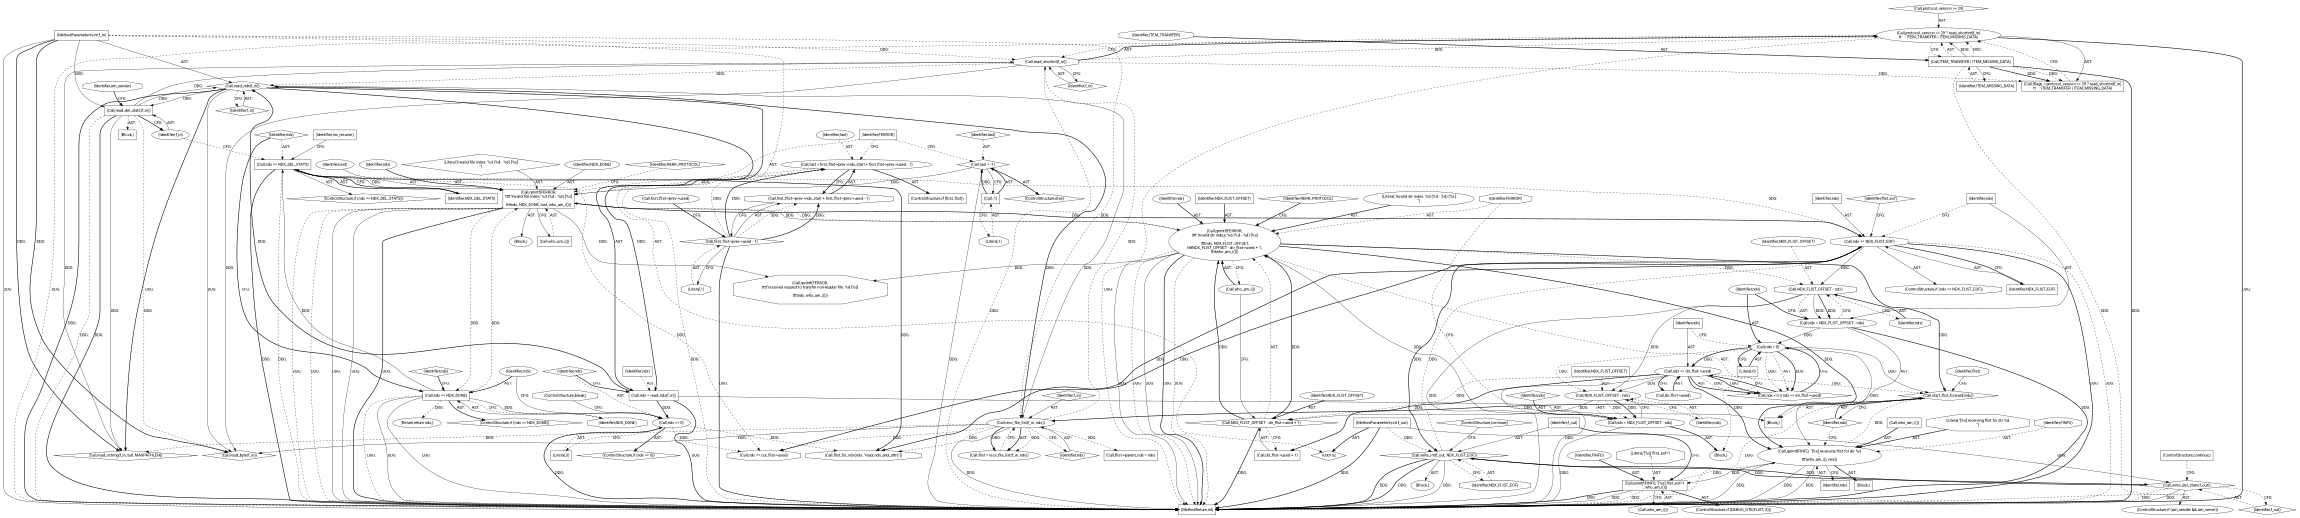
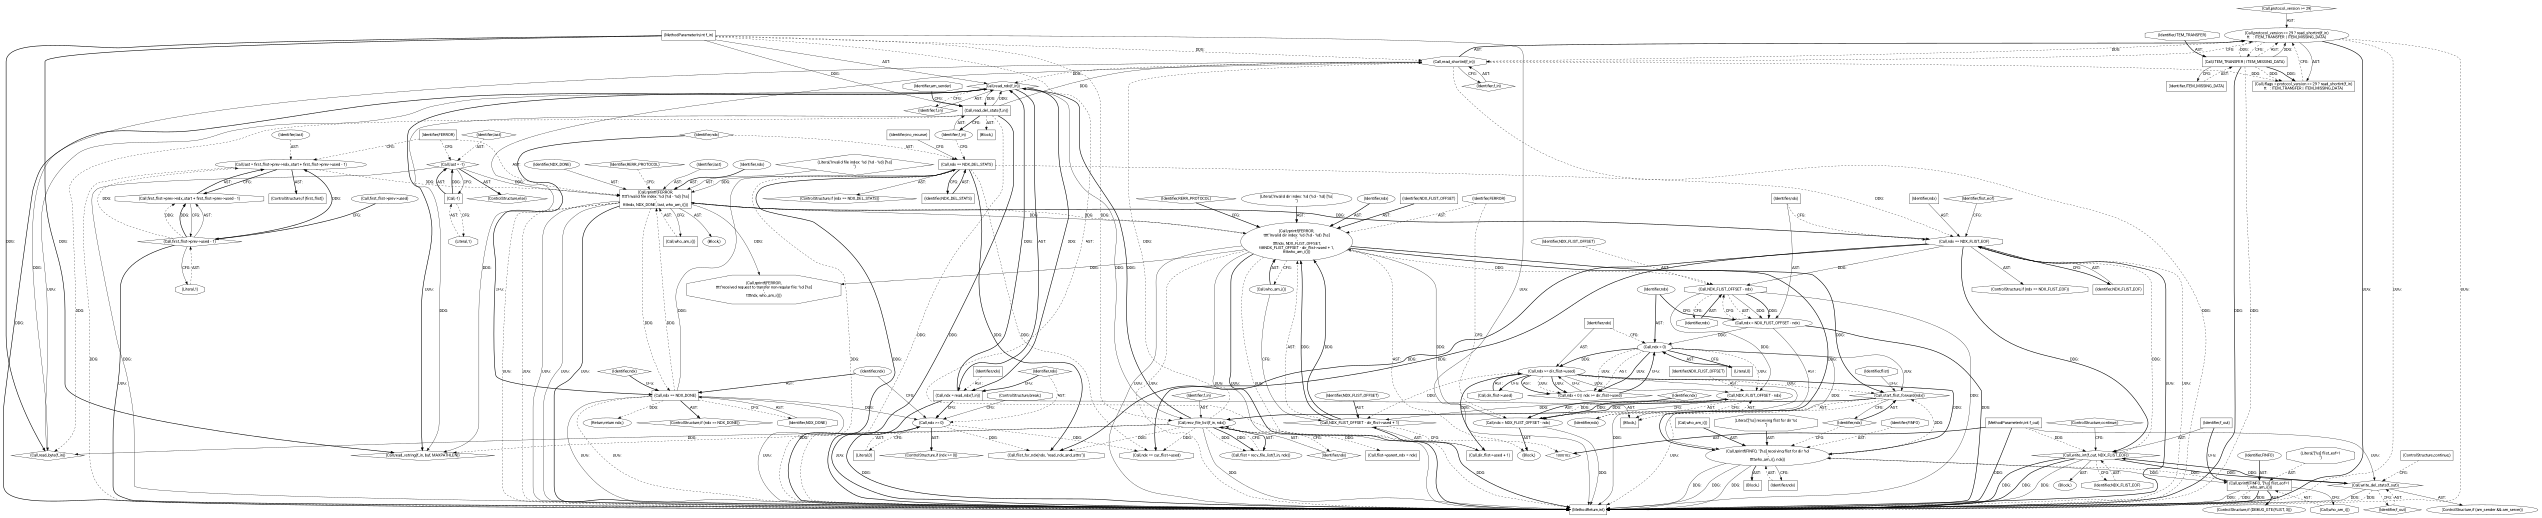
edge "(Call,read_ndx(f_in))" -> "(Call,read_byte(f_in))": reversed
edge "(Call,ndx < 0 || ndx >= dir_flist->used)" -> "(Call,ndx >= dir_flist->used)": style bold -> solid
edge "(Call,ndx = read_ndx(f_in))" -> "(Call,ndx >= 0)": label "DDG: " -> "CFG: "
